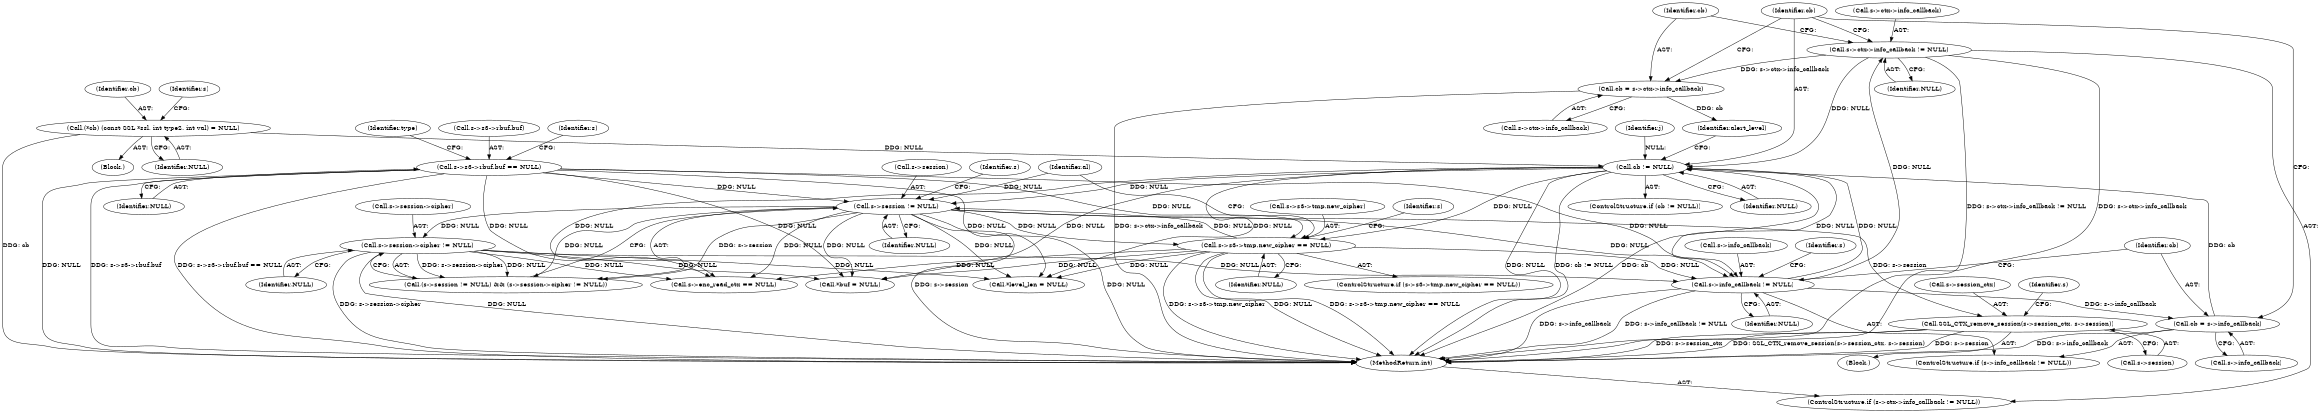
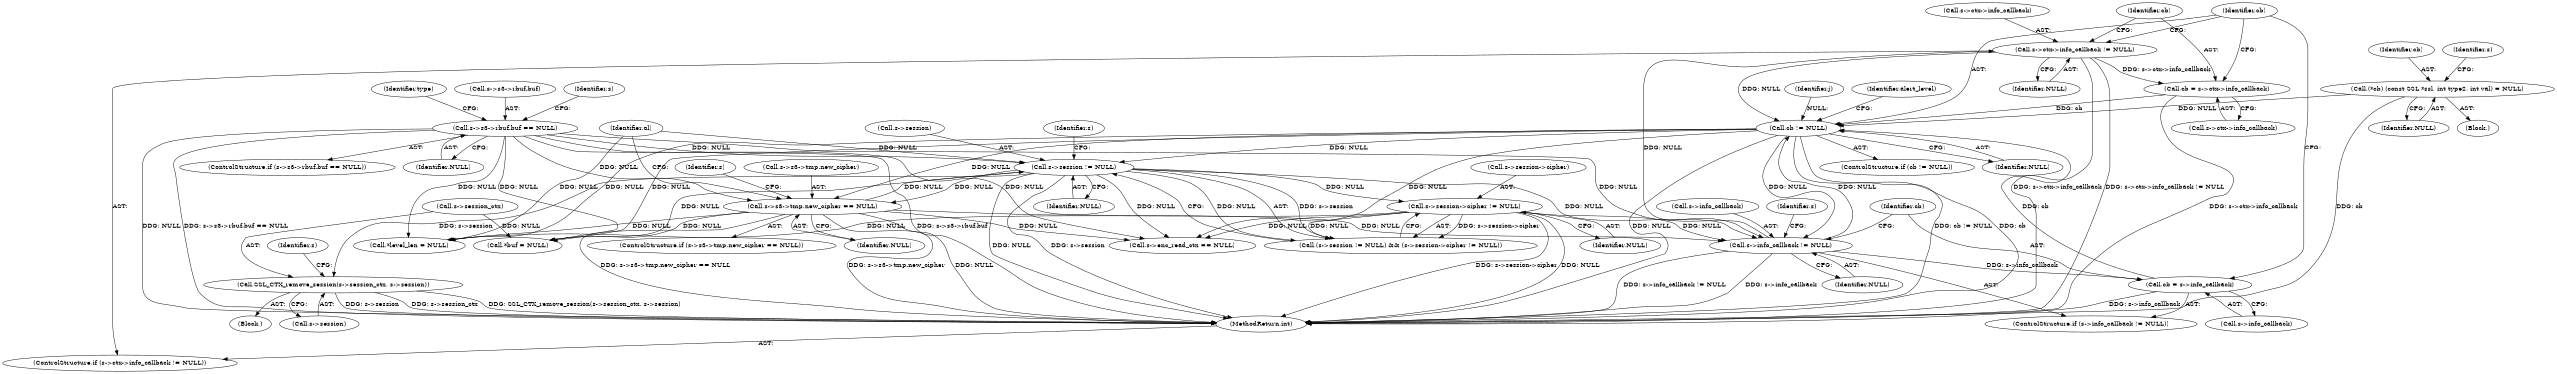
edge "(Call,cb = s->ctx->info_callback)" -> "(Identifier,alert_level)": now "(Call,cb = s->ctx->info_callback)" -> "(Call,cb != NULL)"
node "(ControlStructure,if (s->s3->rbuf.buf == NULL))": added
edge "(Call,s->session != NULL)" -> "(Call,*level_len = NULL)": now "(Identifier,al)" -> "(Call,*level_len = NULL)"
edge "(Call,s->session->cipher != NULL)" -> "(Call,*buf = NULL)": now "(Call,s->session_ctx)" -> "(Call,*buf = NULL)"
